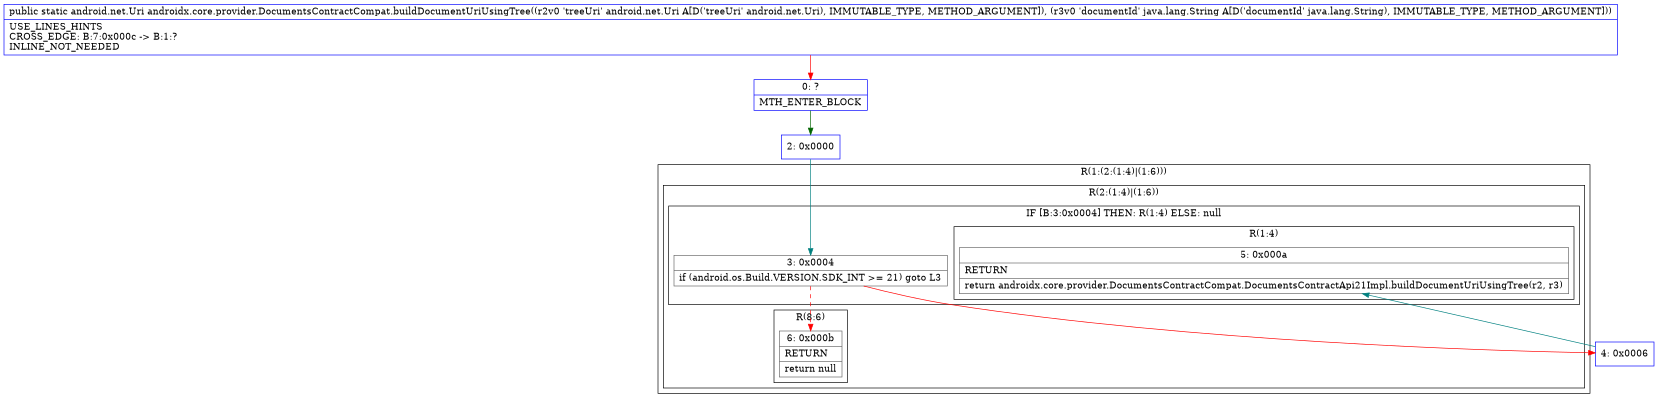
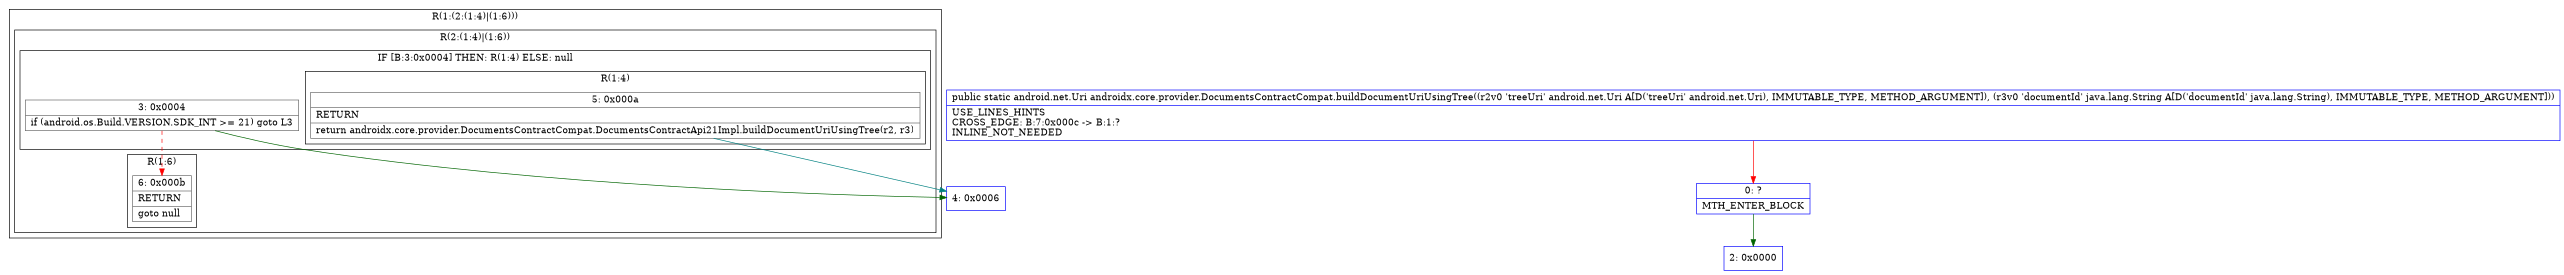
edge "2: 0x0000" -> "3: 0x0004": removed
cluster "R(8:6)": label "R(8:6)" -> "R(1:6)"
edge "4: 0x0006" -> "5: 0x000a": reversed
edge "3: 0x0004" -> "4: 0x0006": color red -> darkgreen
node "6: 0x000b": text "return null" -> "goto null"
